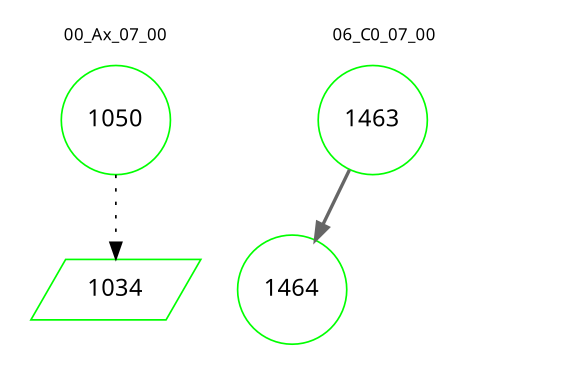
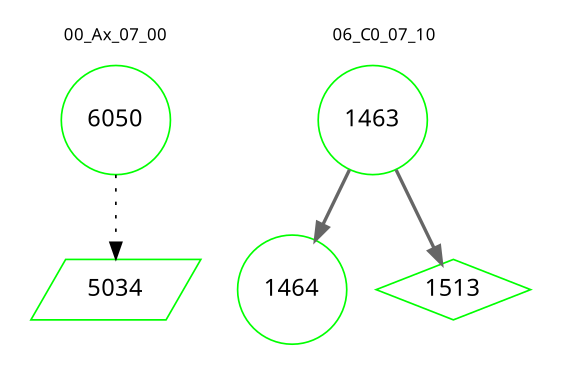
cluster "06_C0_07_00": label "06_C0_07_00" -> "06_C0_07_10"
node "1050": label "1050" -> "6050"
node "1034": label "1034" -> "5034"
node "1513": added
